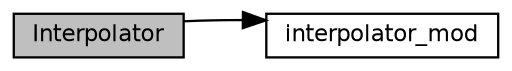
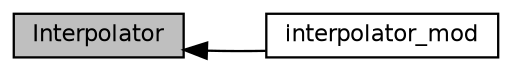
edge "Interpolator" -> "interpolator_mod": reversed
